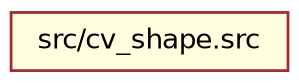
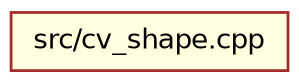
node "src/cv_shape.src": label "src/cv_shape.src" -> "src/cv_shape.cpp"
